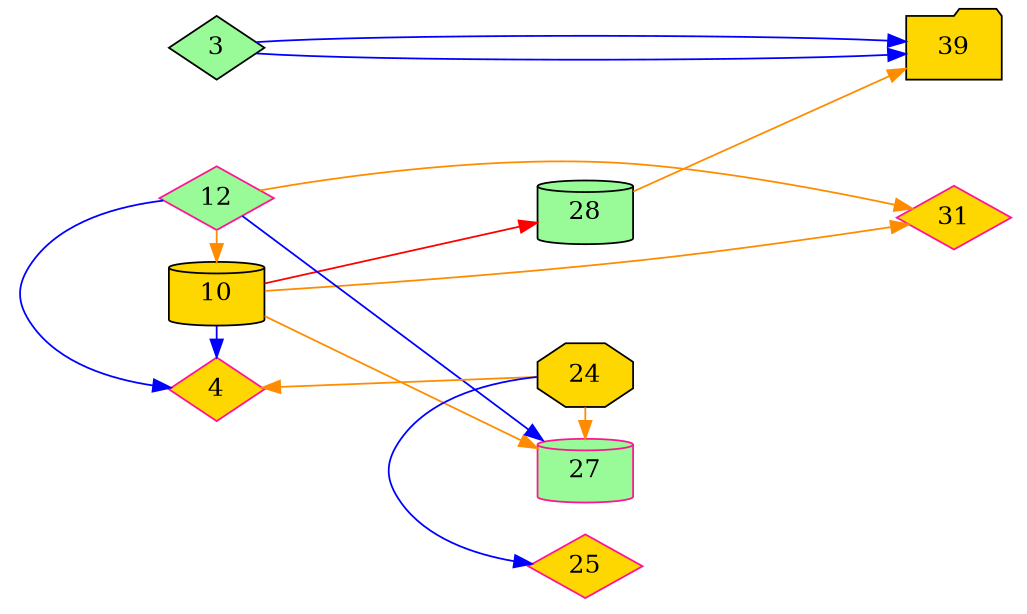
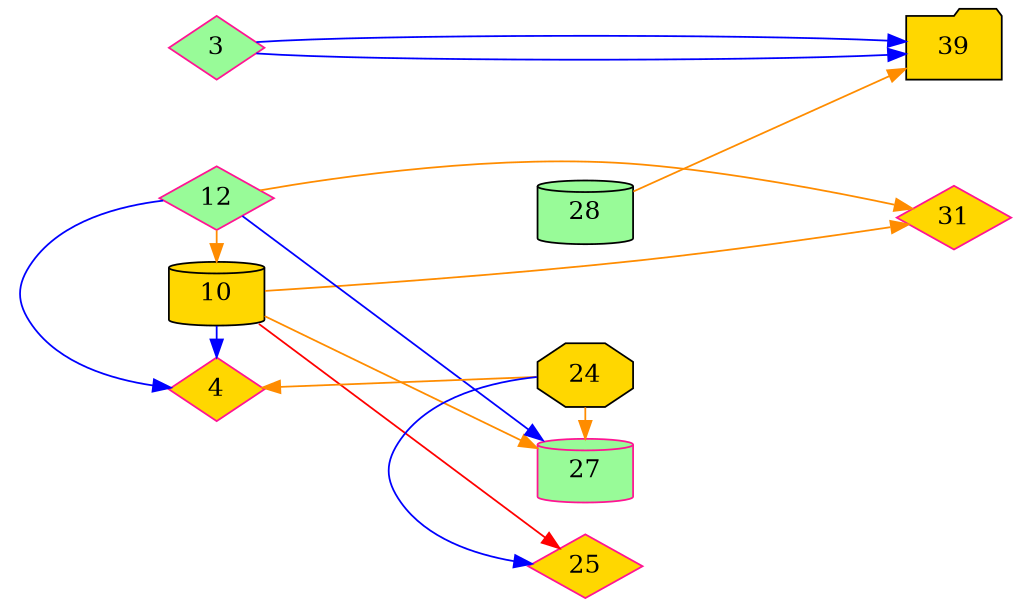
node "3": color black -> deeppink
edge "10" -> "28": now "10" -> "25"
